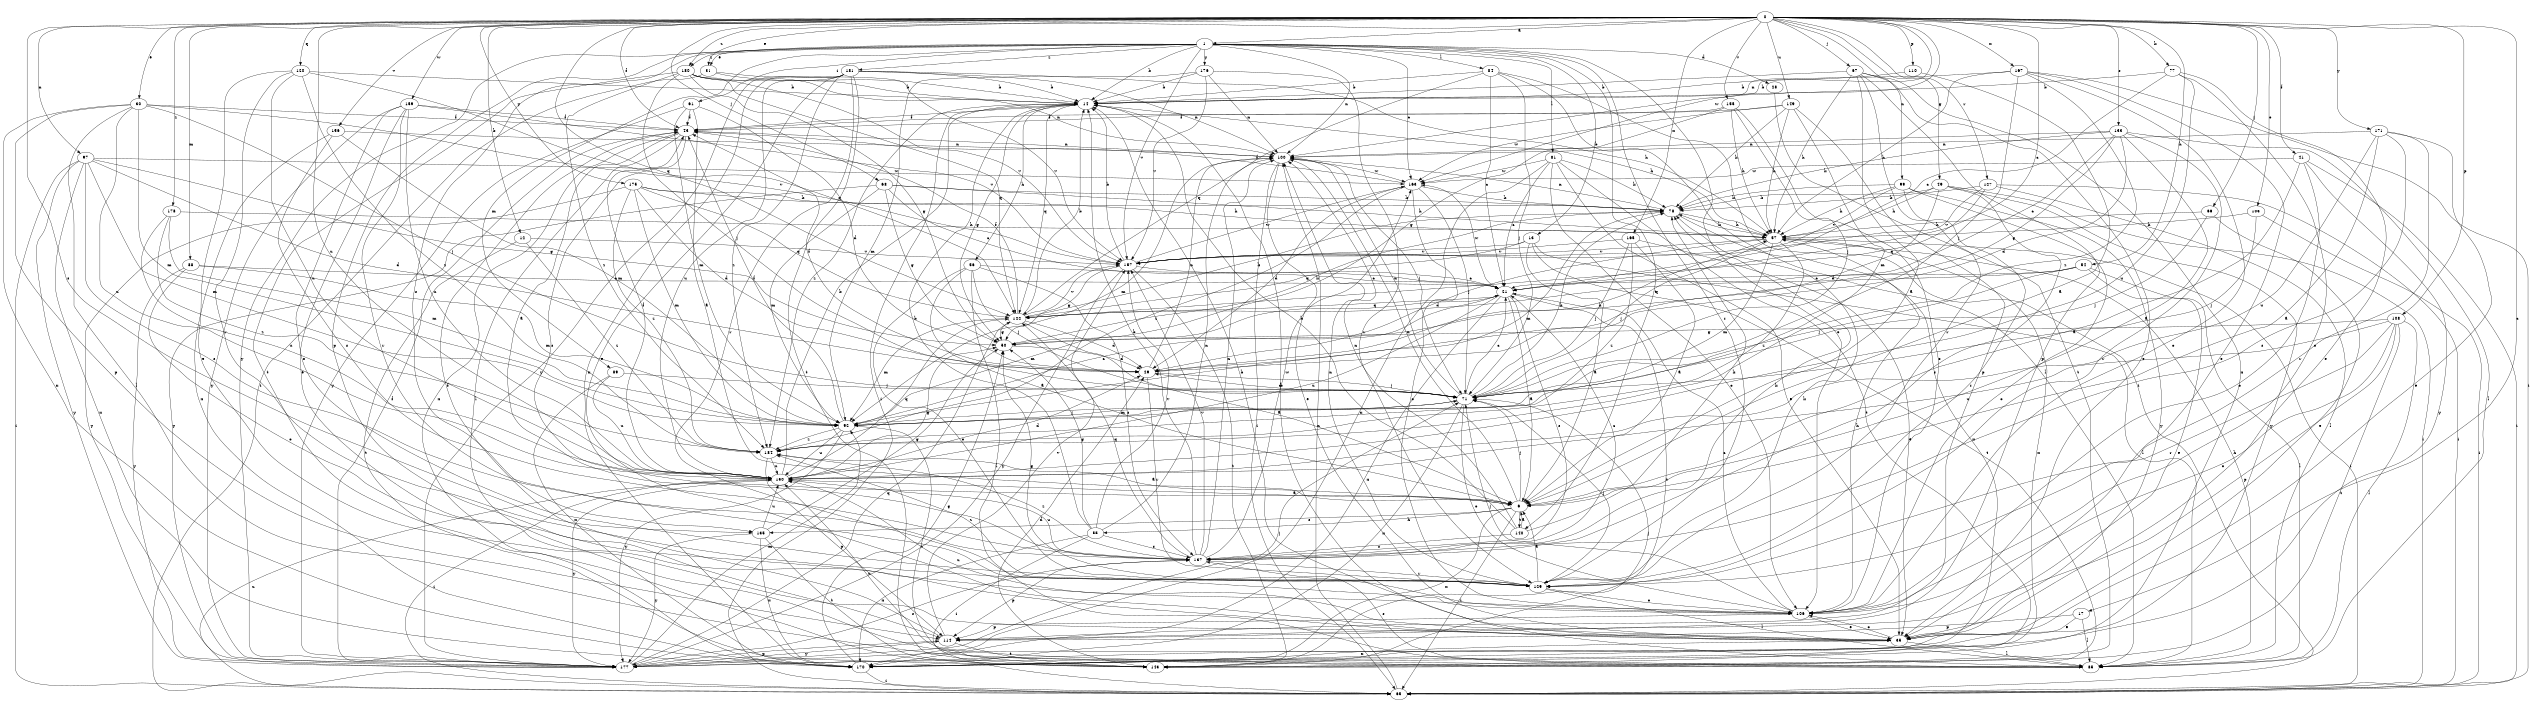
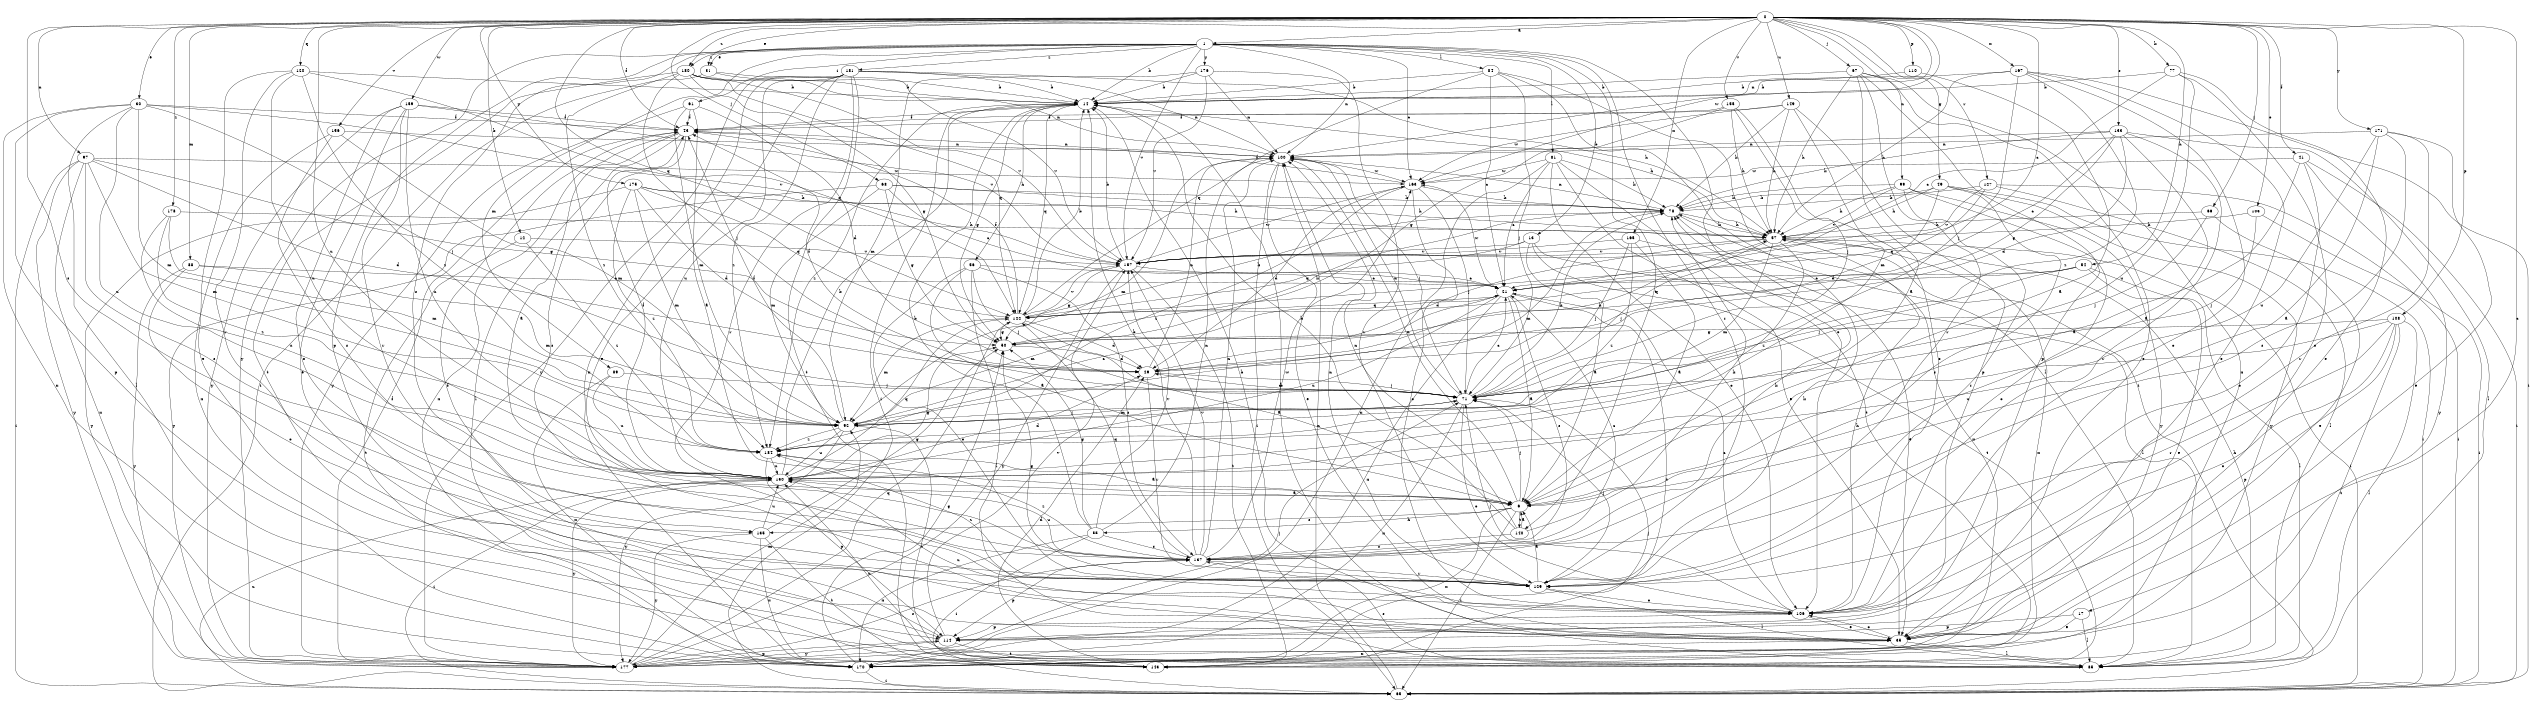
node "28": removed
